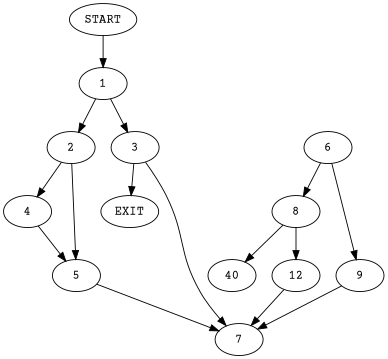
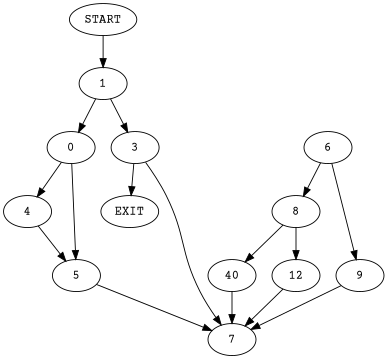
node "2": label "2" -> "0"
edge "40" -> "7": added
